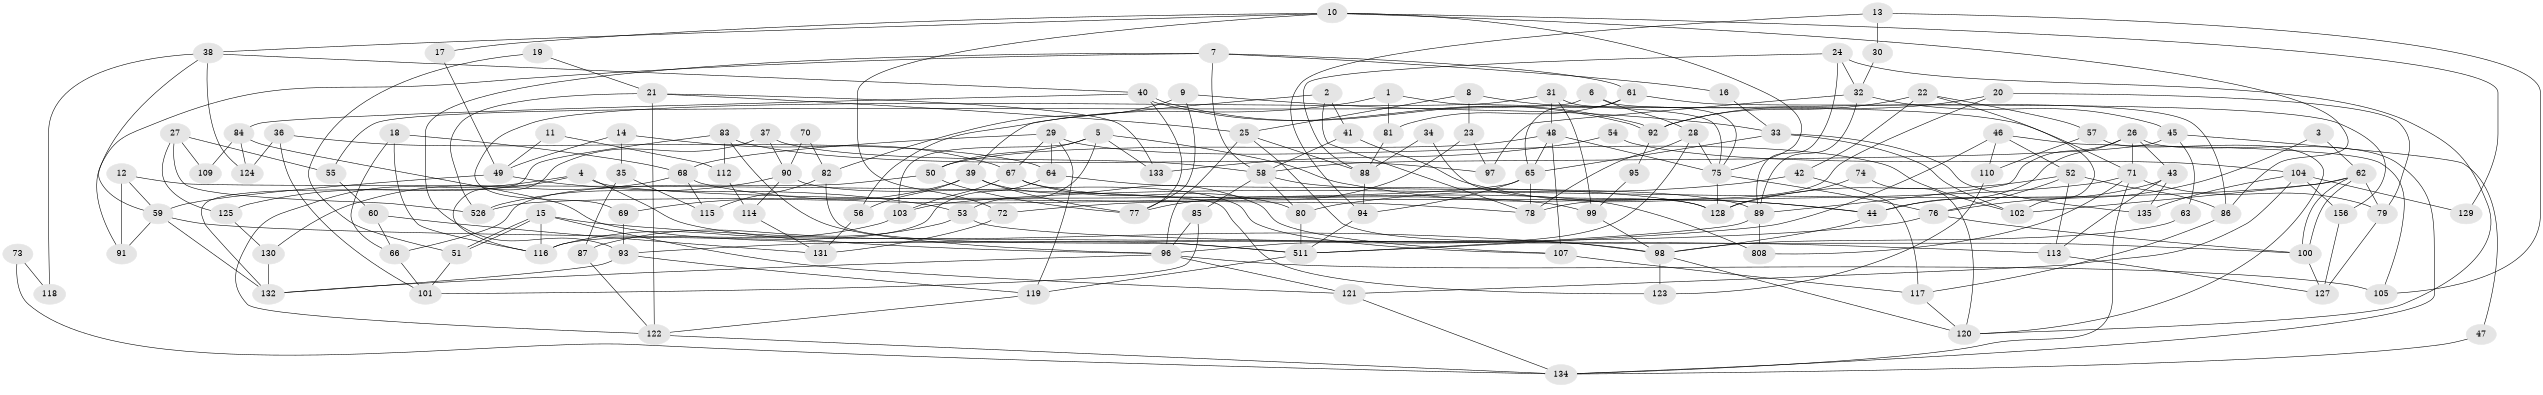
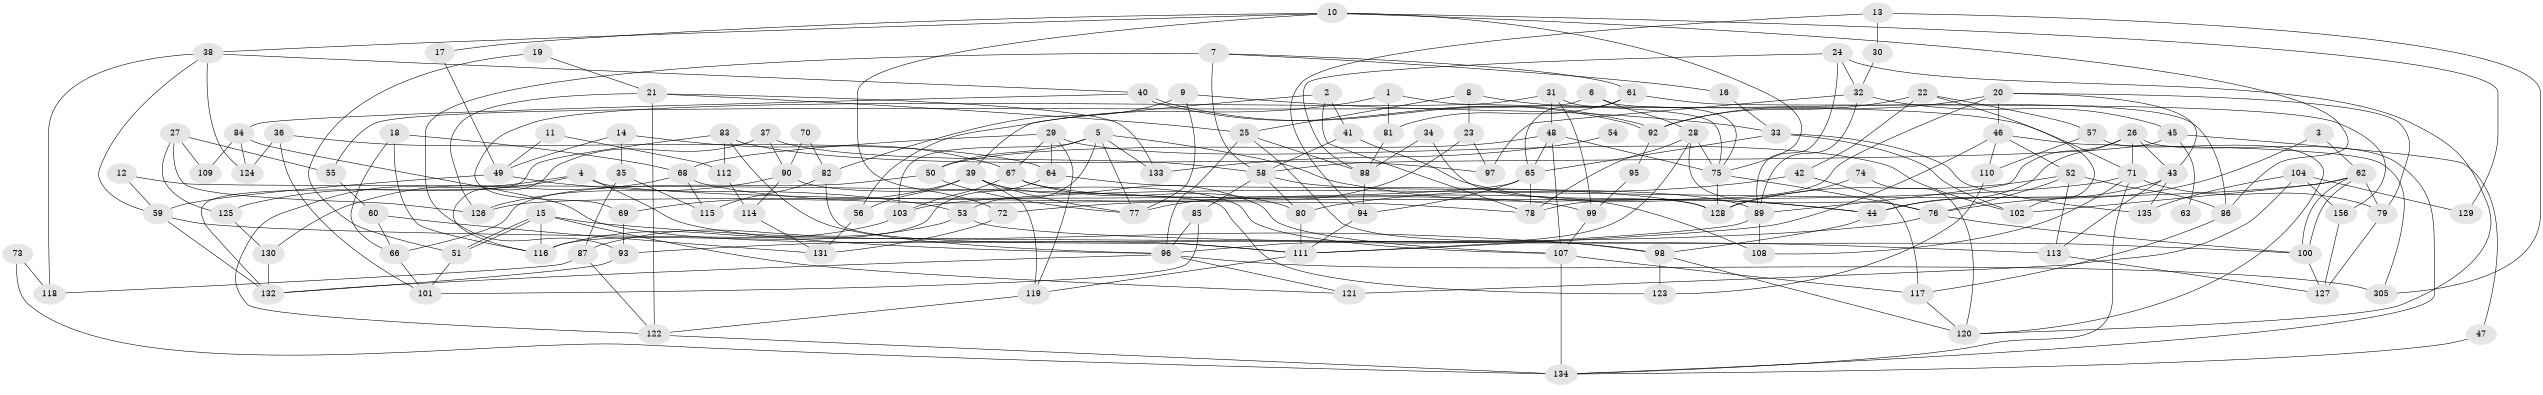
edge "20" -- "43": added
edge "20" -- "46": added
edge "54" -- "104": removed
edge "40" -- "77": now "5" -- "77"
edge "28" -- "76": added
node "526": label "526" -> "126"
edge "99" -- "98": now "99" -- "107"
edge "63" -- "98": removed
node "91": removed
node "511": label "511" -> "111"
node "808": label "808" -> "108"
edge "93" -- "119": now "39" -- "119"
edge "87" -- "118": added
node "105": label "105" -> "305"
edge "121" -- "134": now "107" -- "134"
